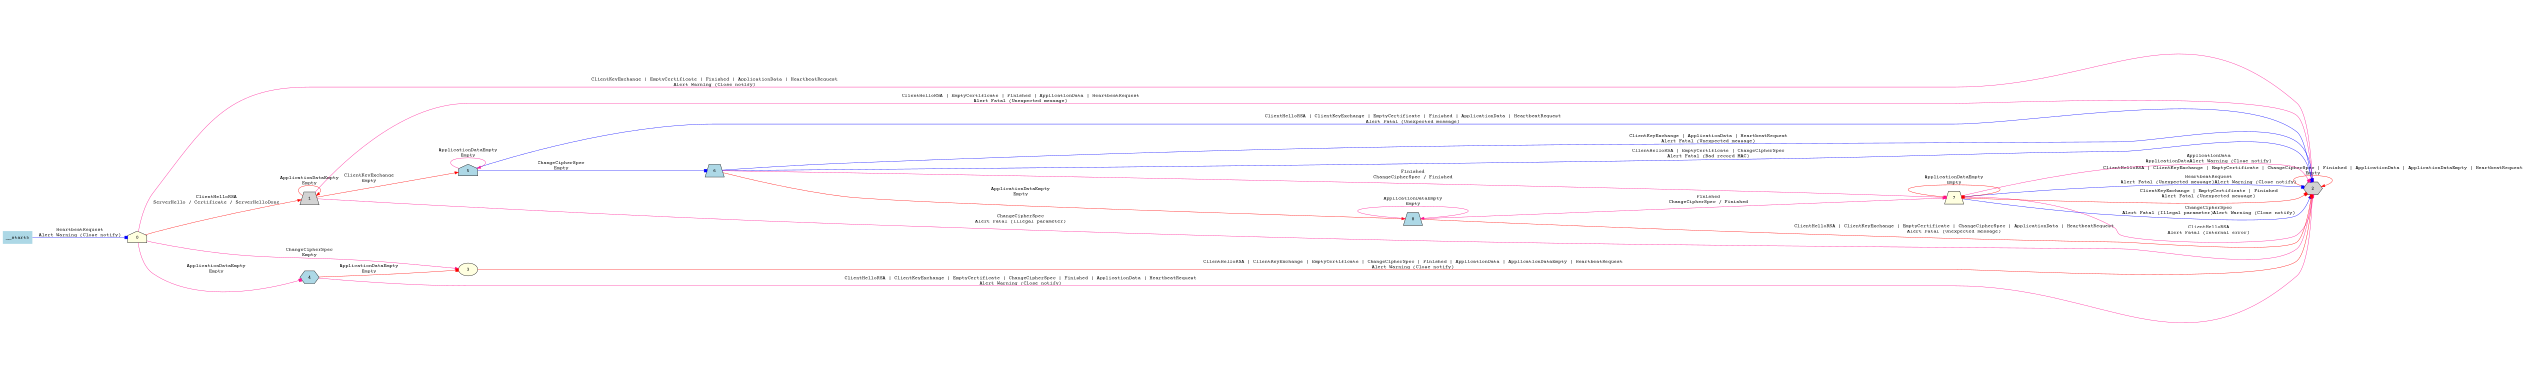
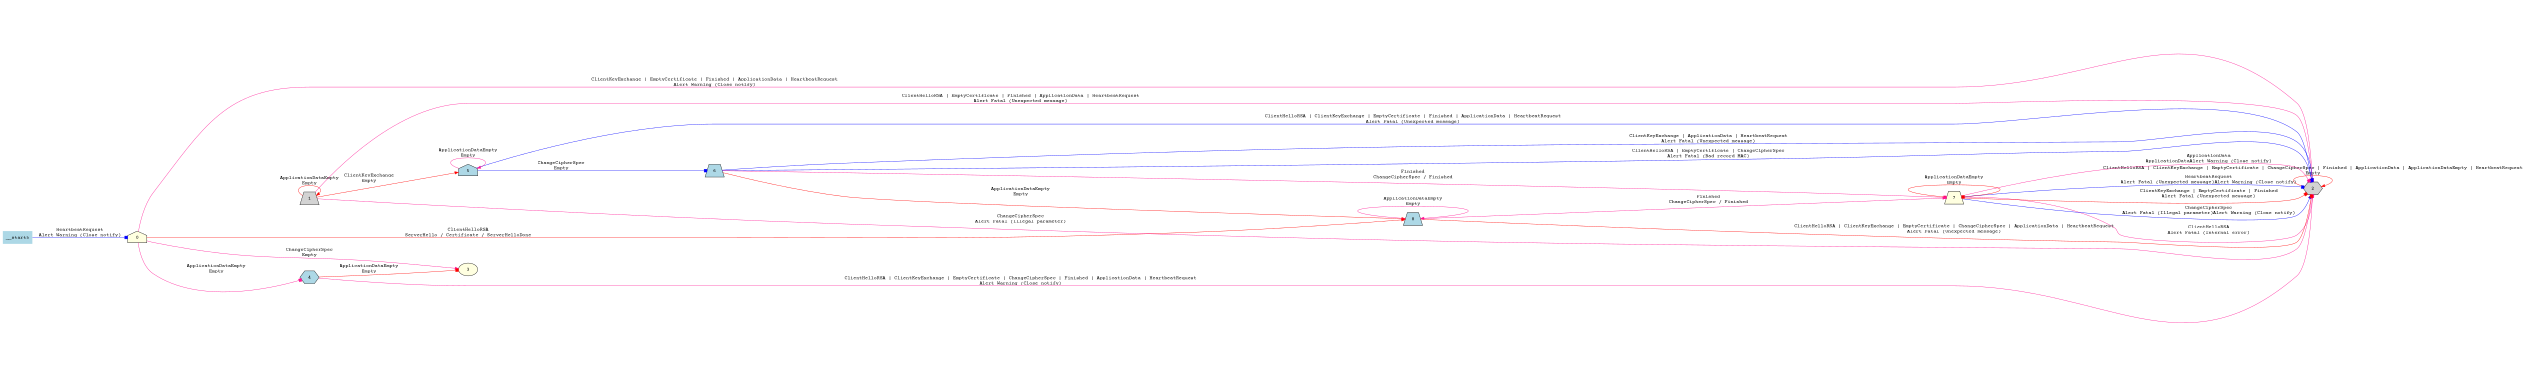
edge "0" -> "1": now "0" -> "8"
edge "3" -> "2": removed, label "ClientHelloRSA | ClientKeyExchange | EmptyCertificate | ChangeCipherSpec | Finished | ApplicationData | ApplicationDataEmpty | HeartbeatRequest Alert Warning (Close notify)"
